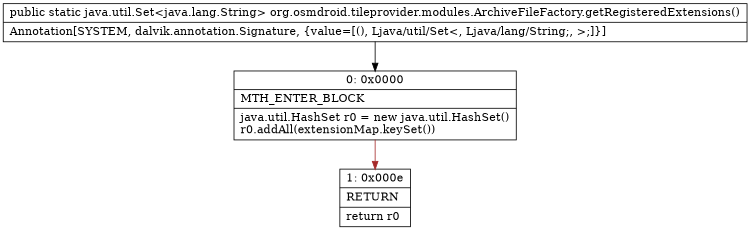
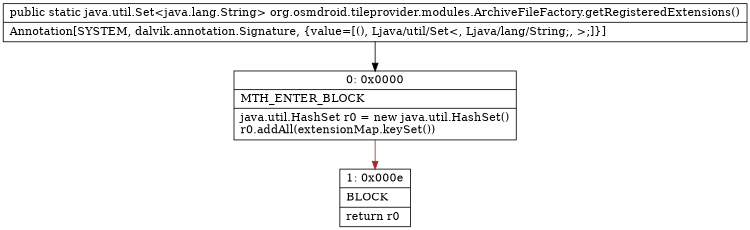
node "1: 0x000e": text "RETURN" -> "BLOCK"
